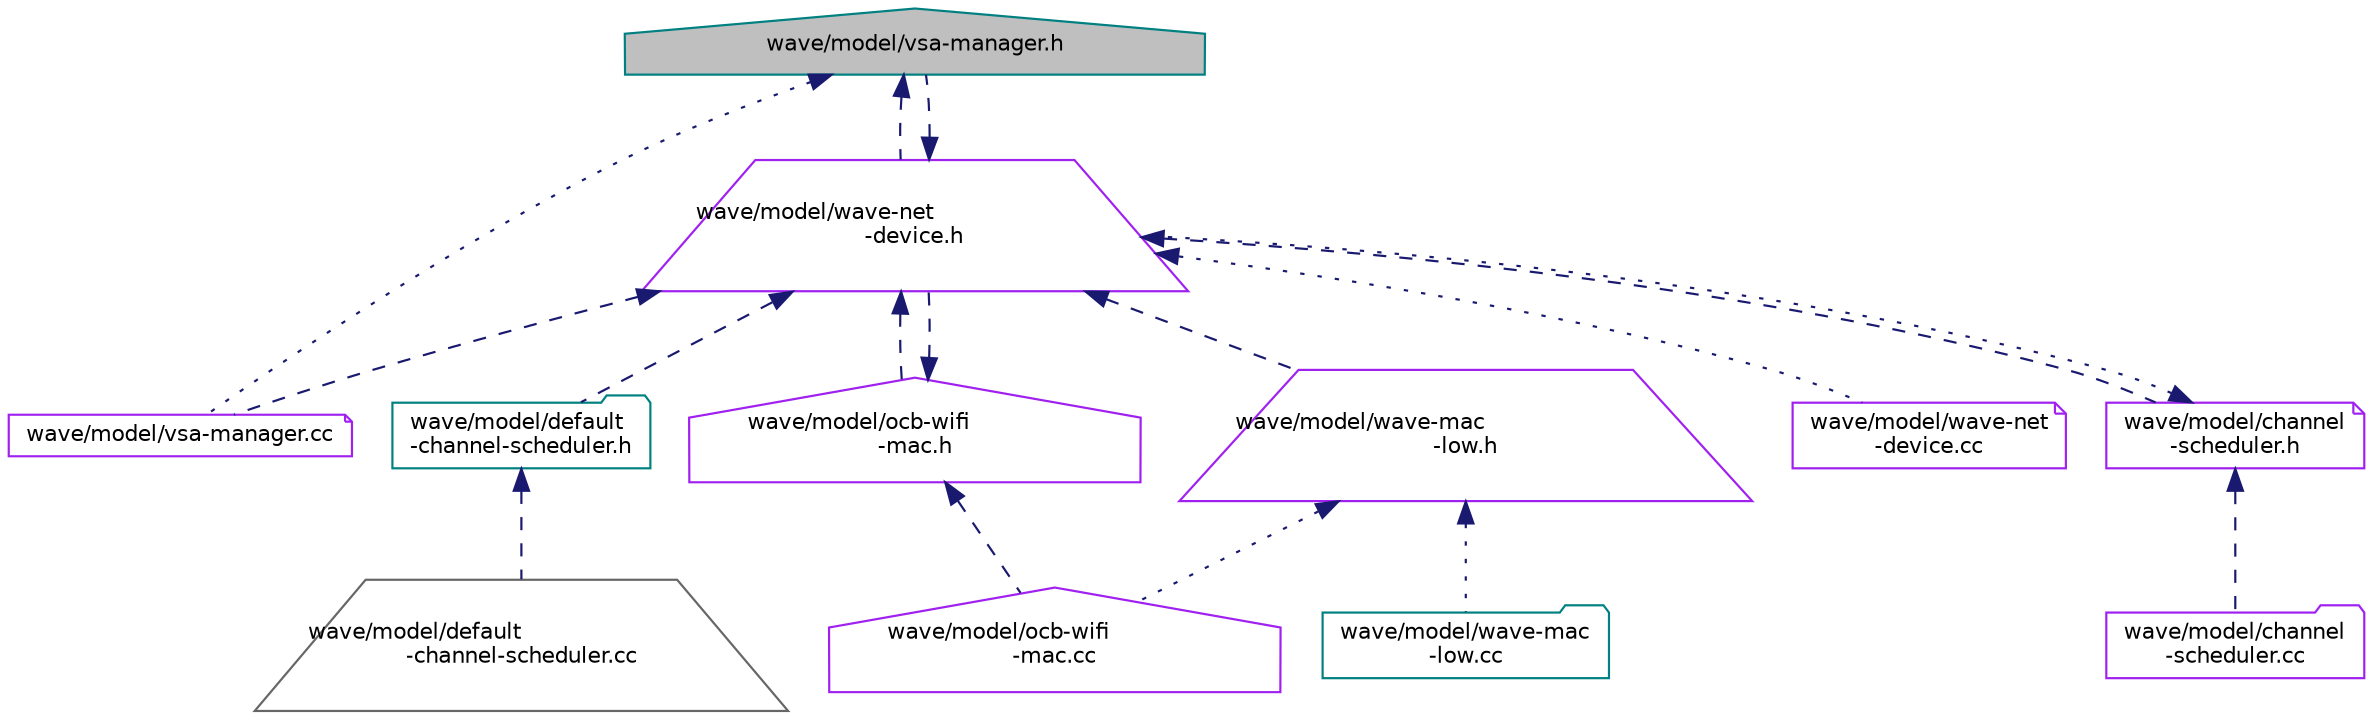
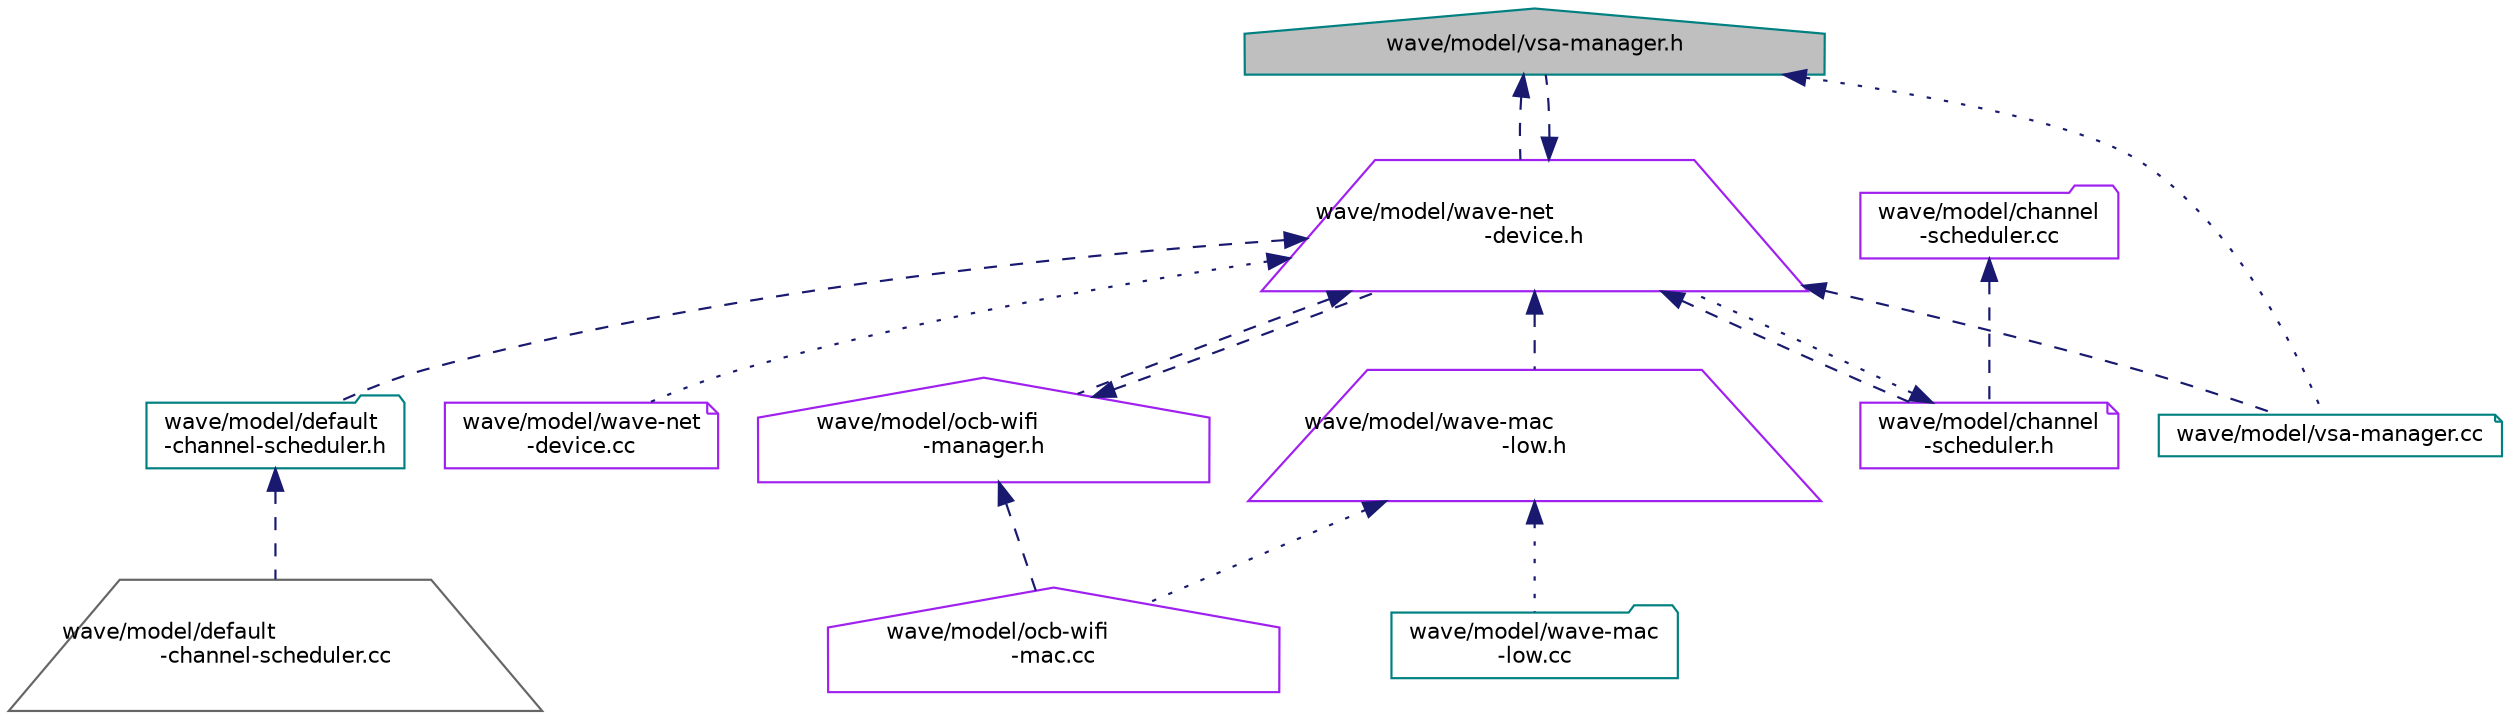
node "wave/model/vsa-manager.cc": color purple -> teal
node "wave/model/ocb-wifi -mac.h": label "wave/model/ocb-wifi -mac.h" -> "wave/model/ocb-wifi -manager.h"
edge "wave/model/channel -scheduler.cc" -> "wave/model/channel -scheduler.h": reversed
